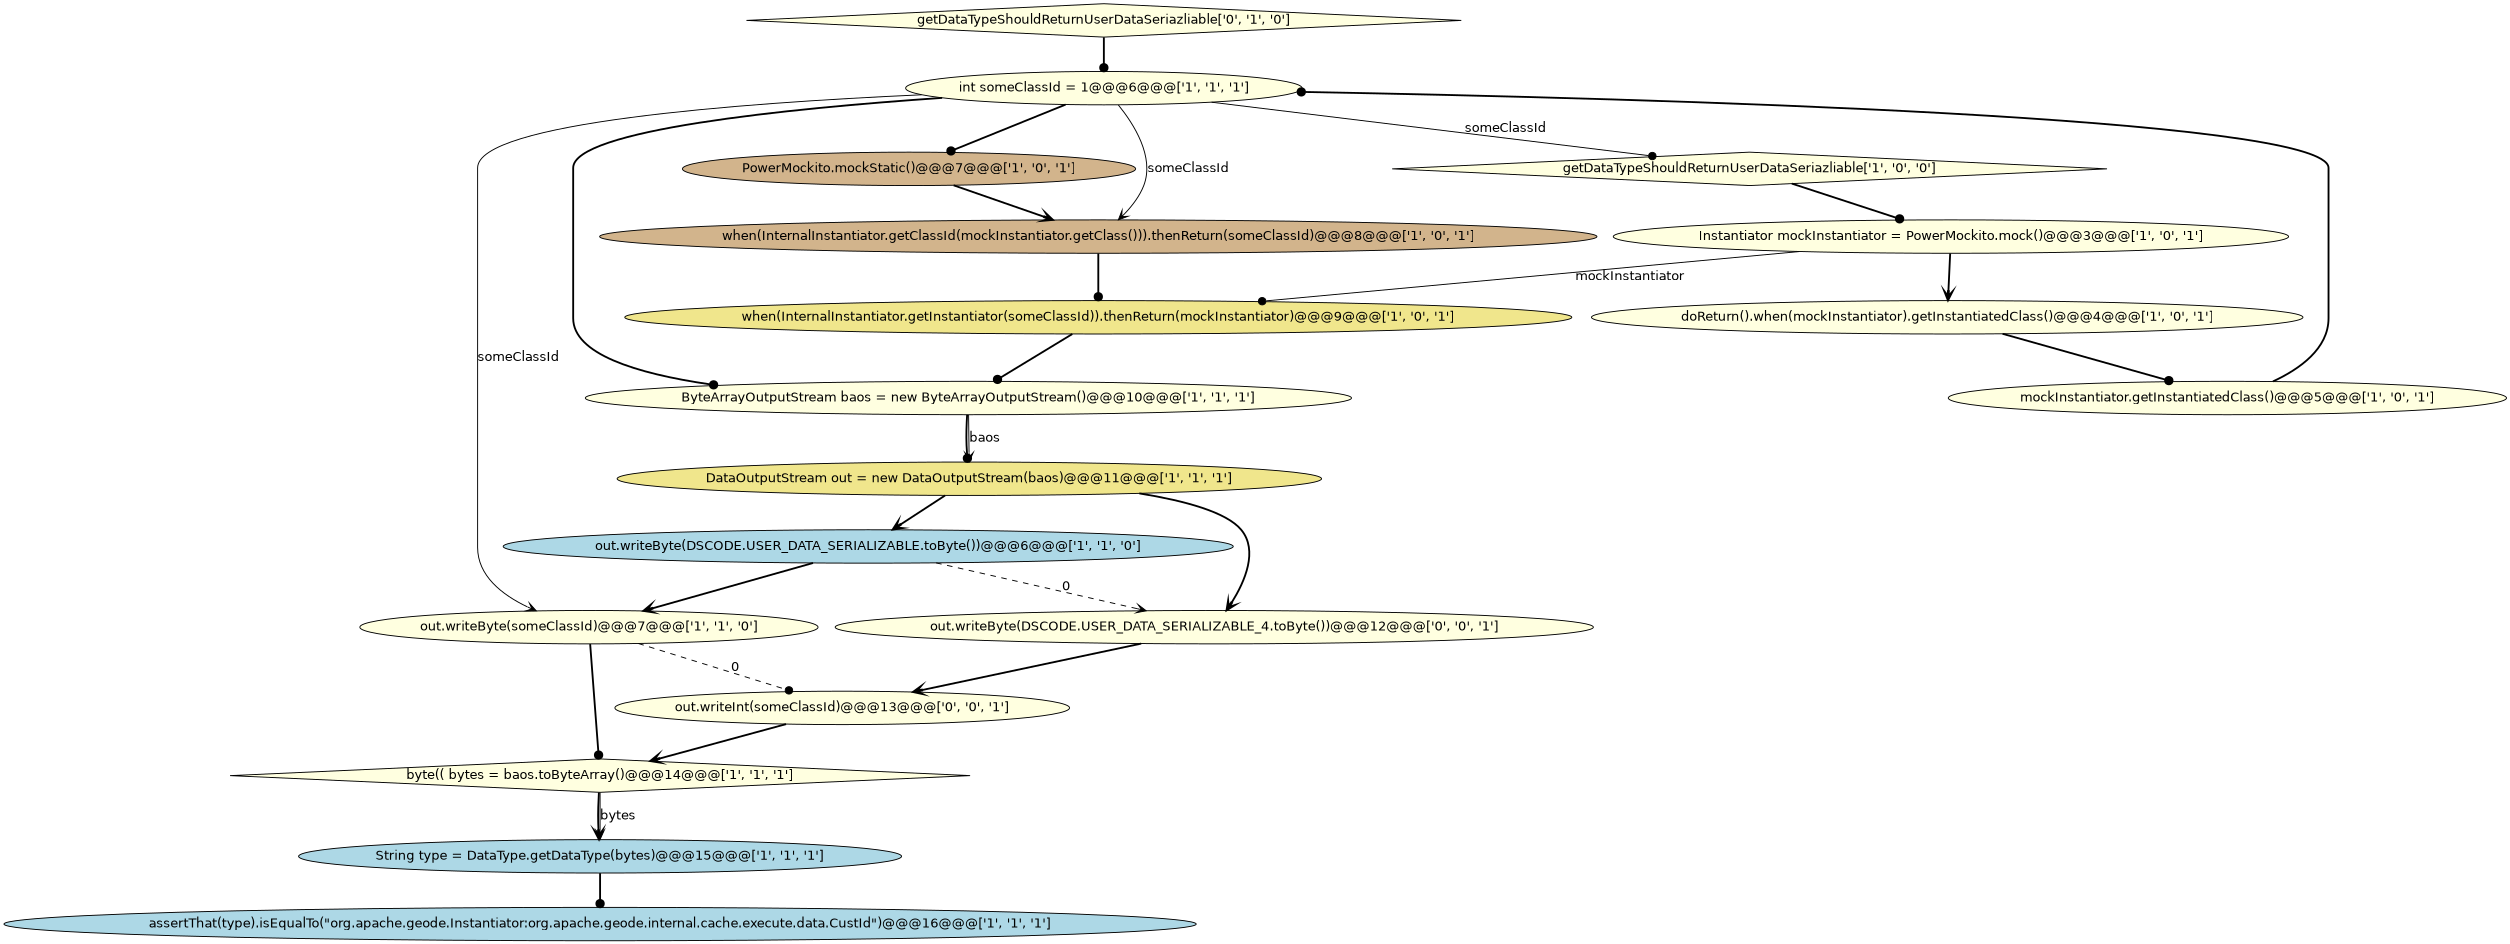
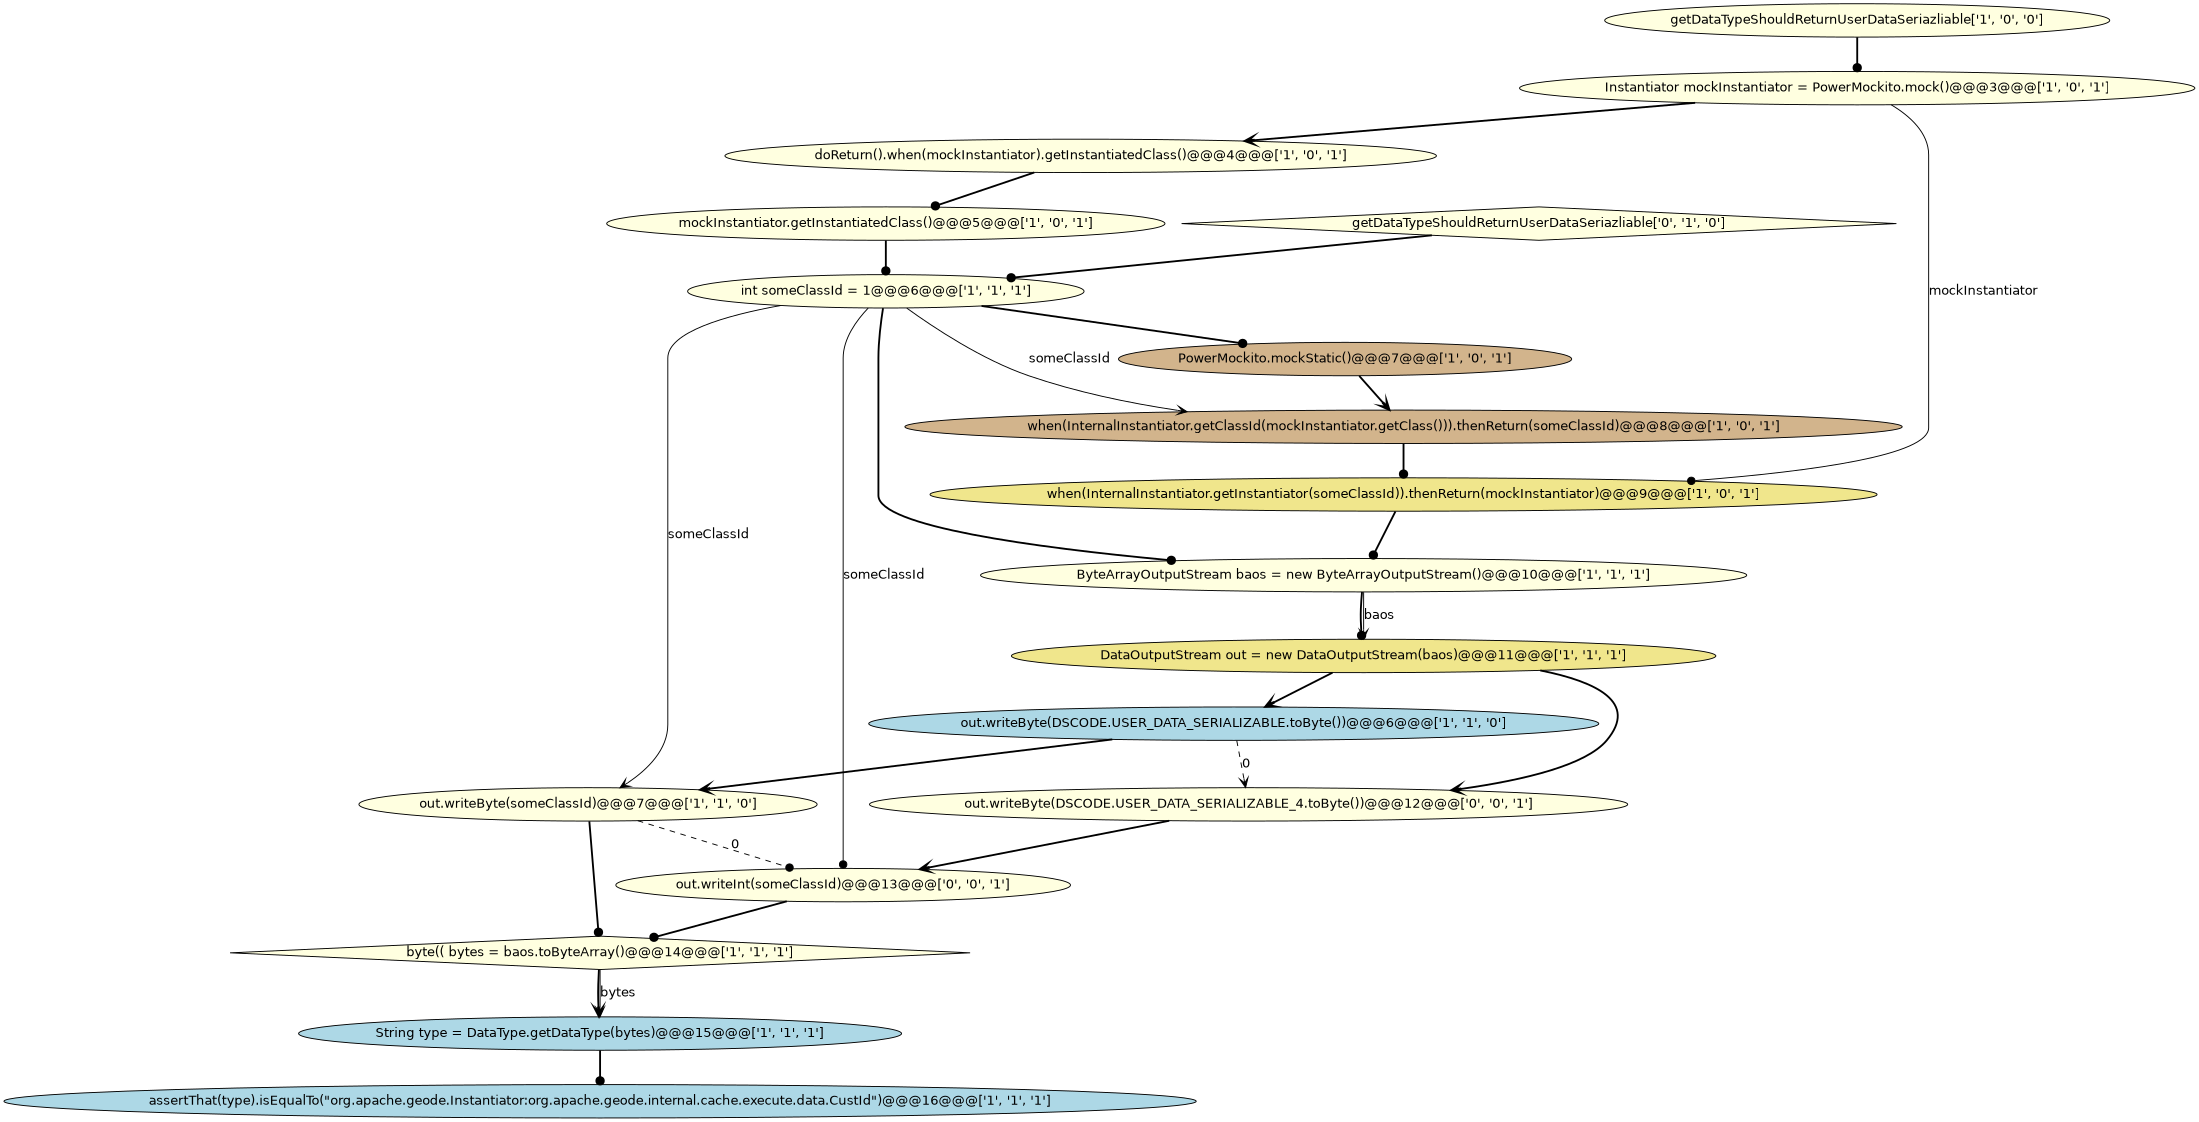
edge "int someClassId = 1@@@6@@@['1', '1', '1']" -> "getDataTypeShouldReturnUserDataSeriazliable['1', '0', '0']": now "int someClassId = 1@@@6@@@['1', '1', '1']" -> "out.writeInt(someClassId)@@@13@@@['0', '0', '1']"
node "getDataTypeShouldReturnUserDataSeriazliable['1', '0', '0']": shape diamond -> ellipse
edge "out.writeInt(someClassId)@@@13@@@['0', '0', '1']" -> "byte(( bytes = baos.toByteArray()@@@14@@@['1', '1', '1']": arrowhead vee -> dot
